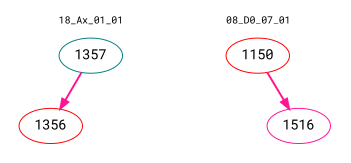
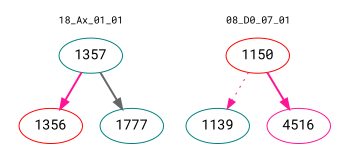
node "1777": added
node "1139": added
node "1516": label "1516" -> "4516"
